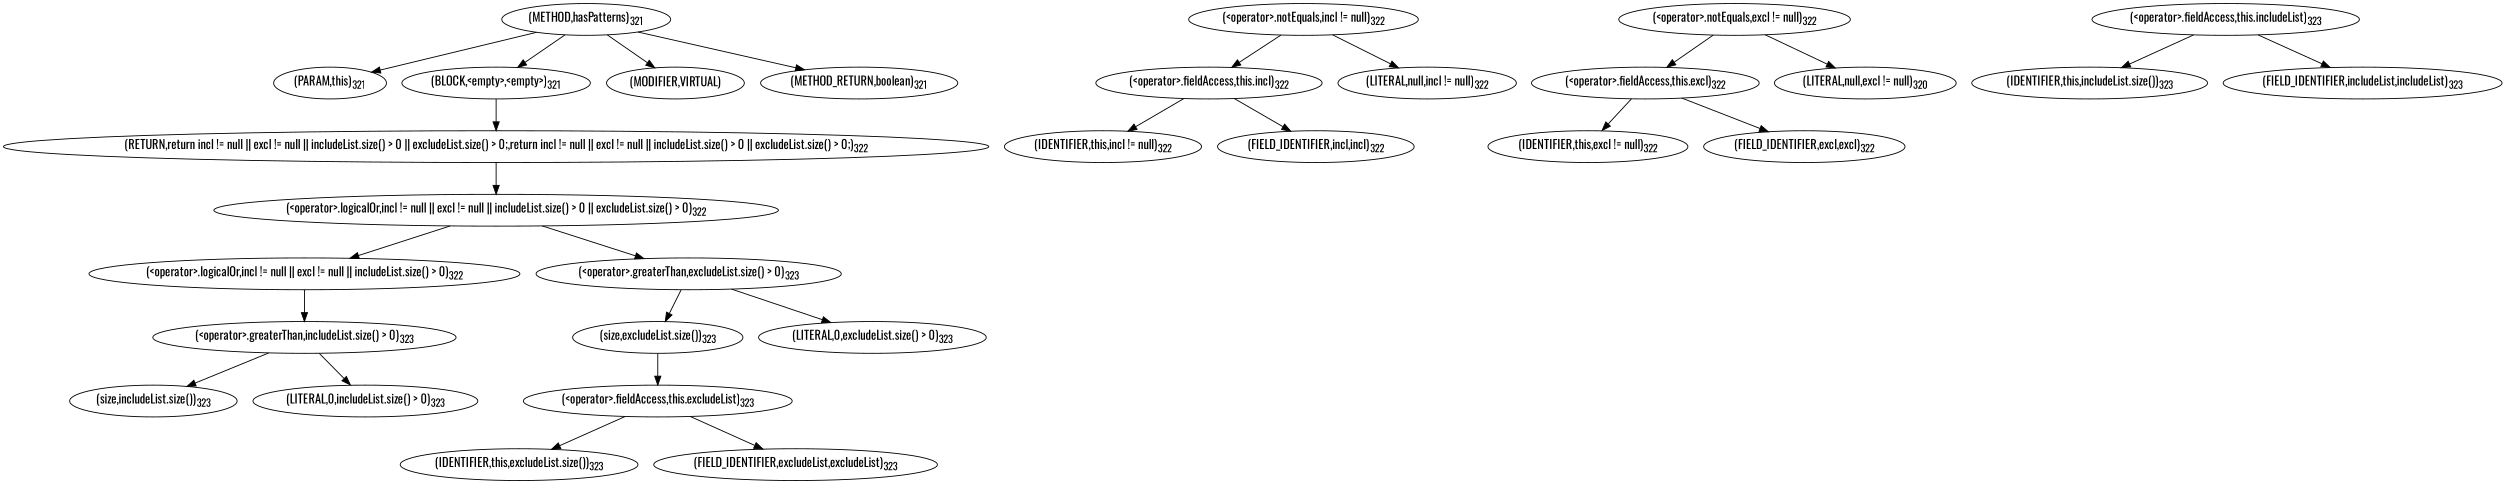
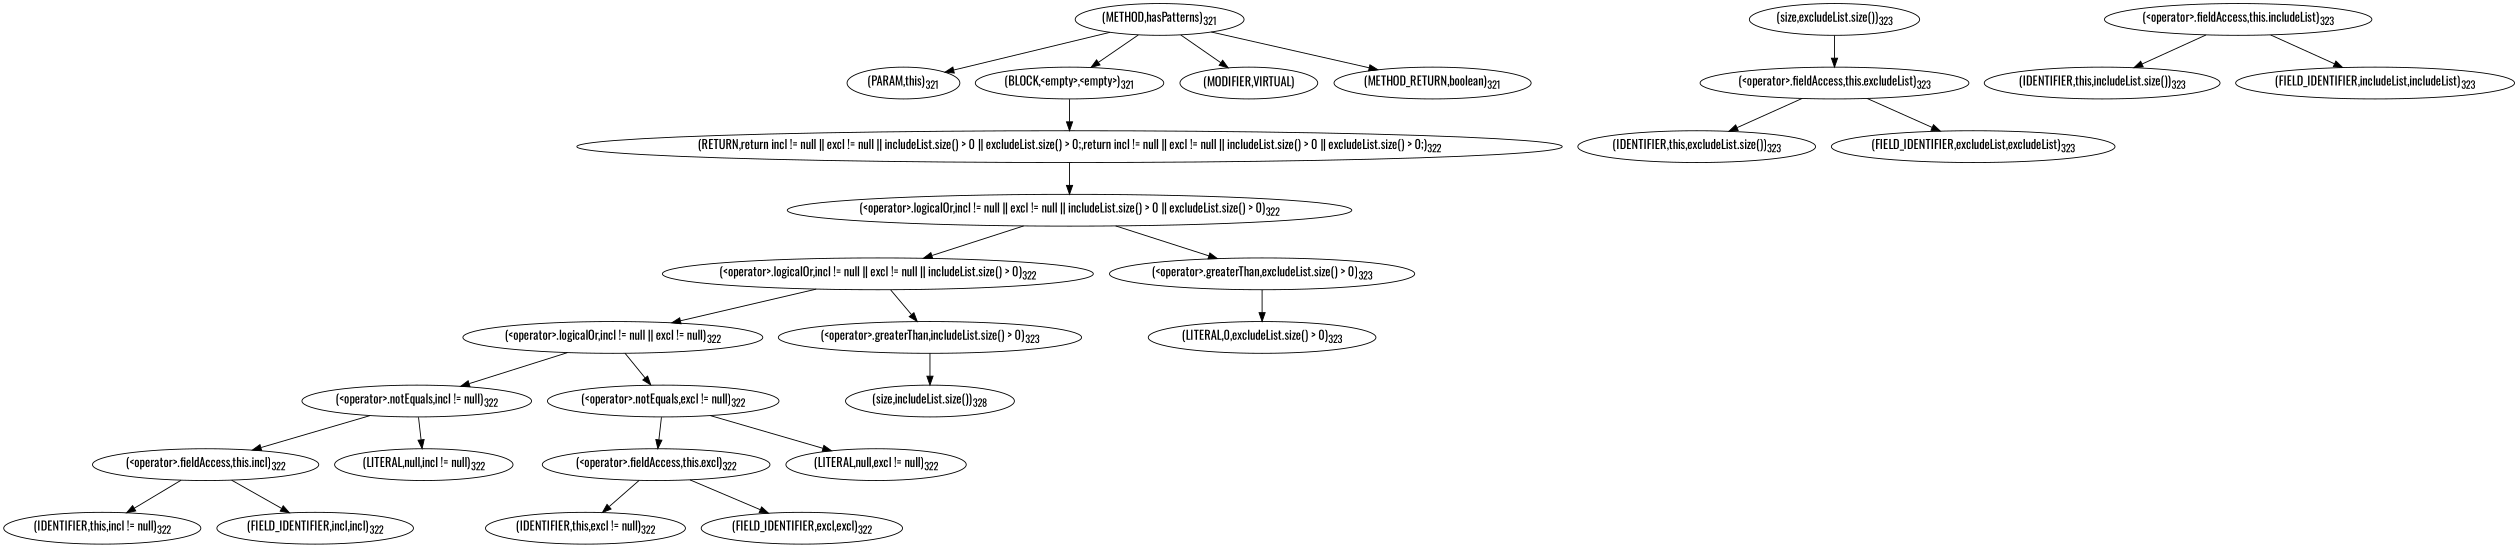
node "(LITERAL,null,excl != null)": text "320" -> "322"
edge "(<operator>.greaterThan,excludeList.size() > 0)" -> "(size,excludeList.size())": removed
node "(<operator>.logicalOr,incl != null || excl != null)": added
node "(size,includeList.size())": text "323" -> "328"
node "(LITERAL,0,includeList.size() > 0)": removed
